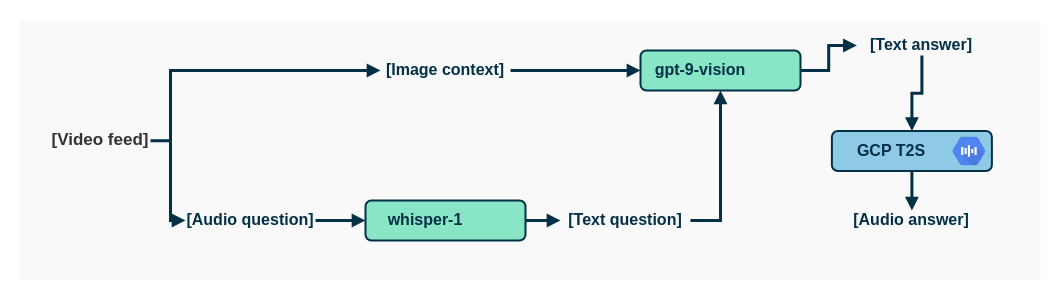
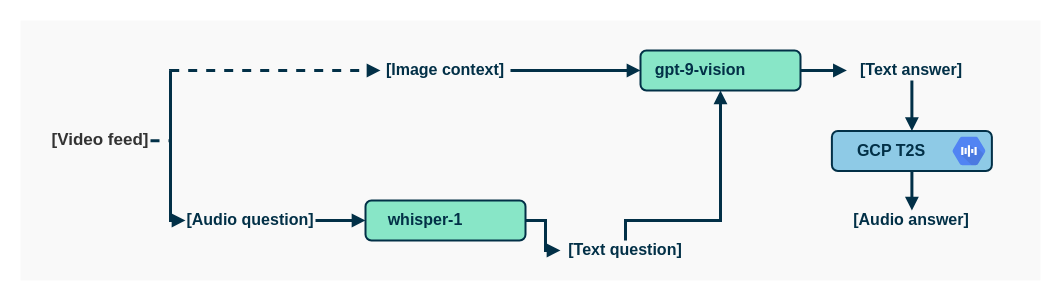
node "[Text answer]": moved (922, 46) -> (912, 71)
edge "[Video feed]" -> "[Image context]": style solid -> dashed
node "[Text question]": moved (626, 221) -> (626, 251)
